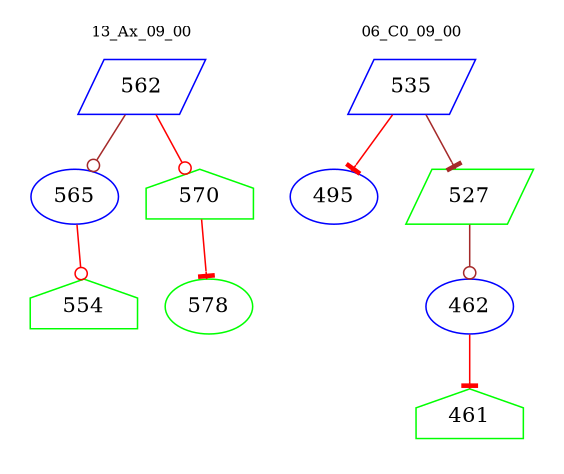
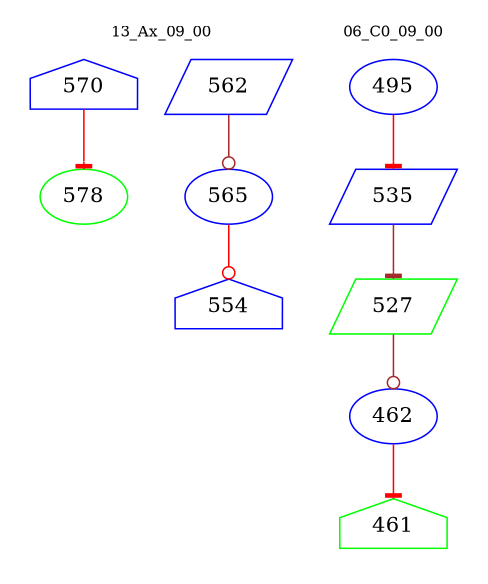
edge "562" -> "570": removed
edge "535" -> "495": reversed
node "570": color green -> blue
node "554": color green -> blue
